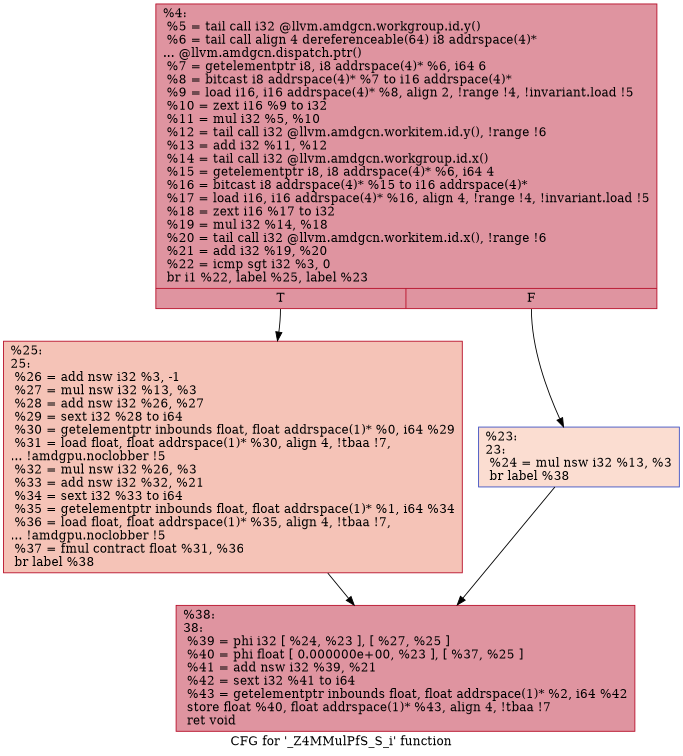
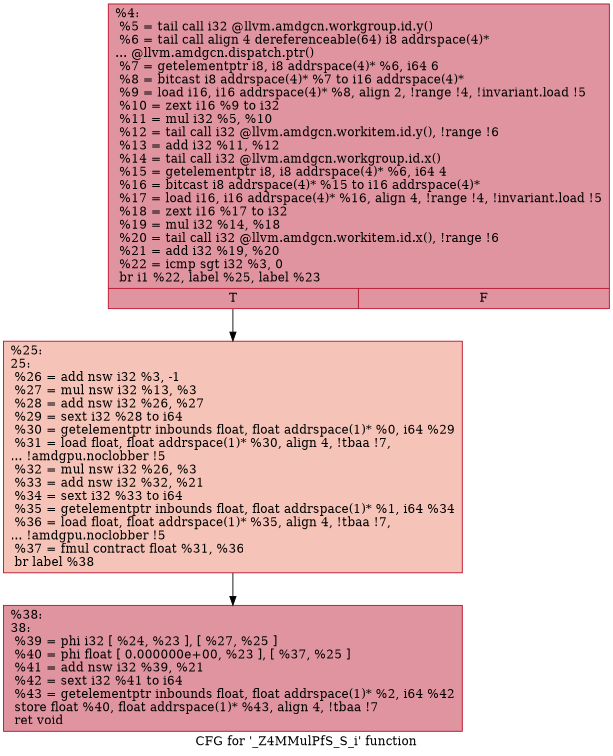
node "%23:": removed
